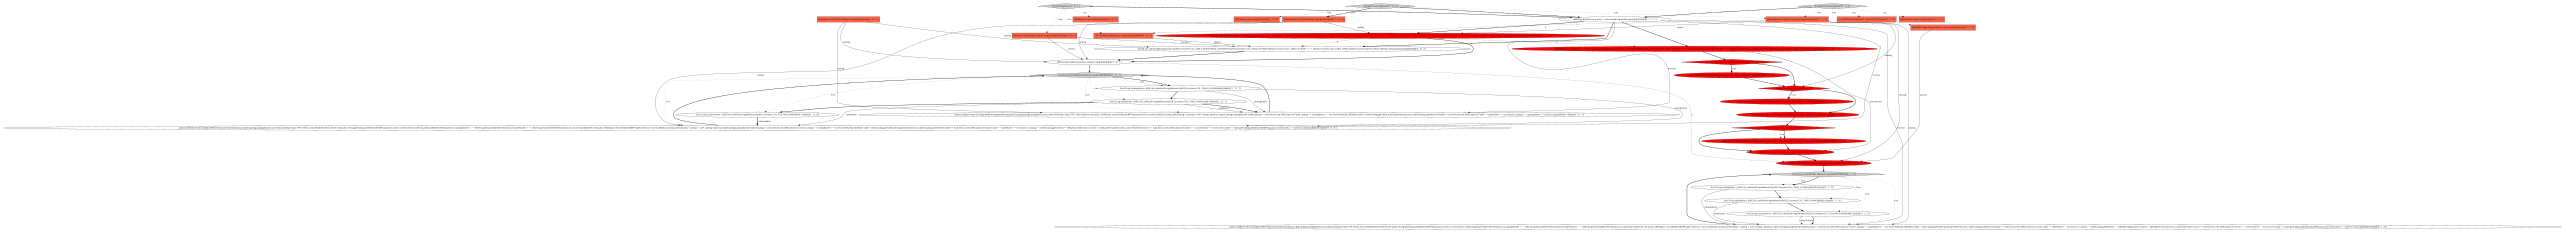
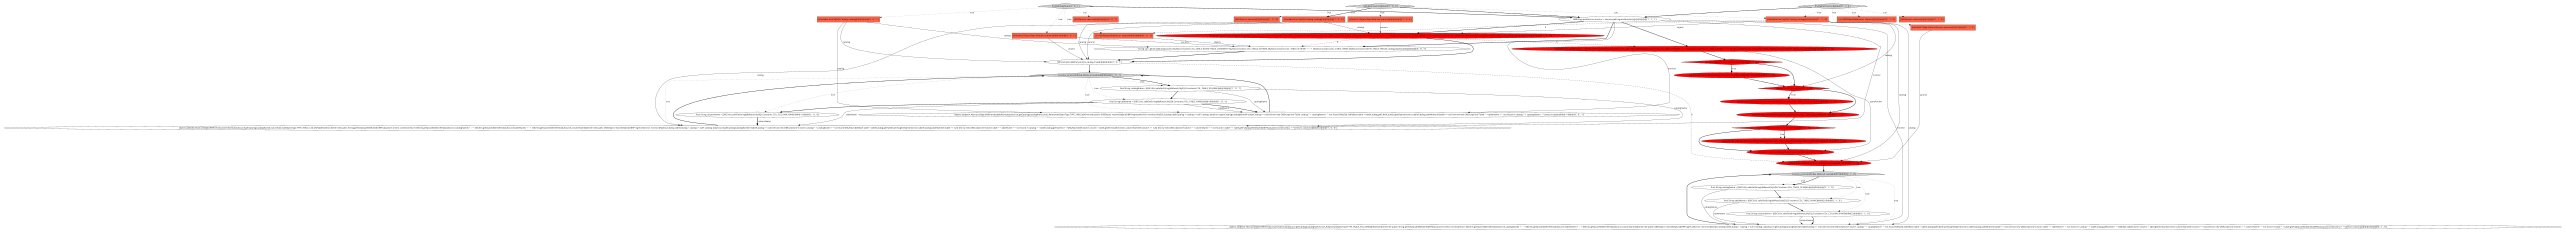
edge "findTablesByMask['0', '0', '1']" -> "@Nullable final MySQLCatalog catalog@@@2@@@['0', '0', '1']": added, label "true"
node "@NotNull ObjectsSearchParams params@@@2@@@['1', '0', '0']": added
